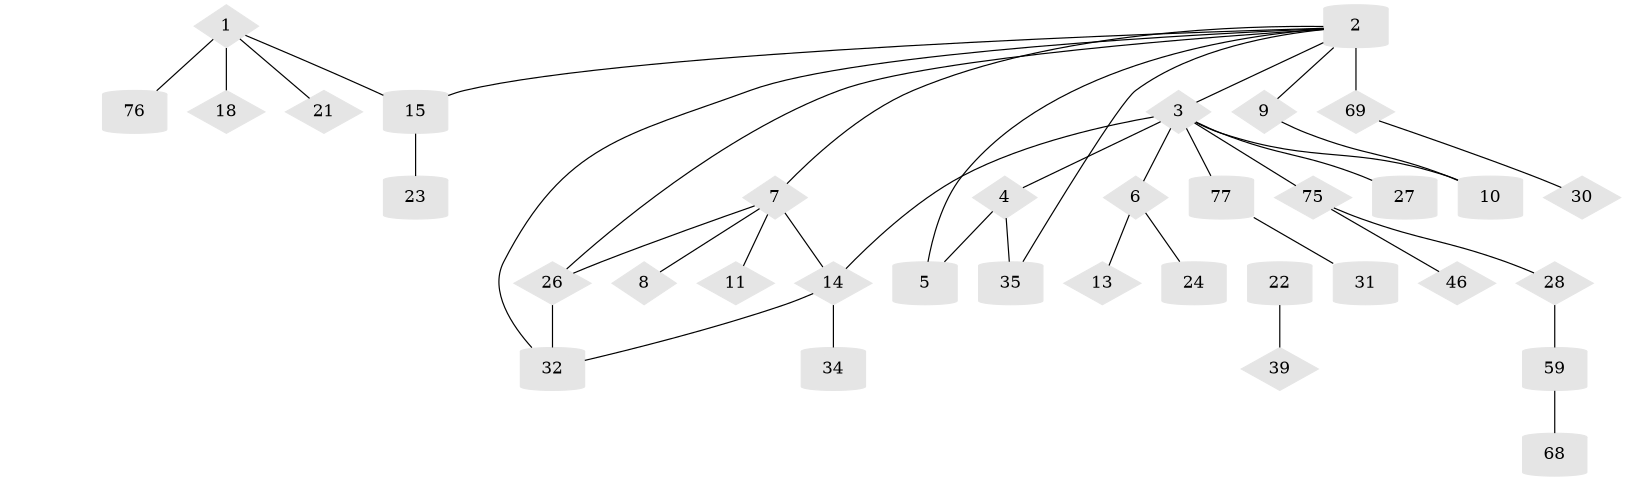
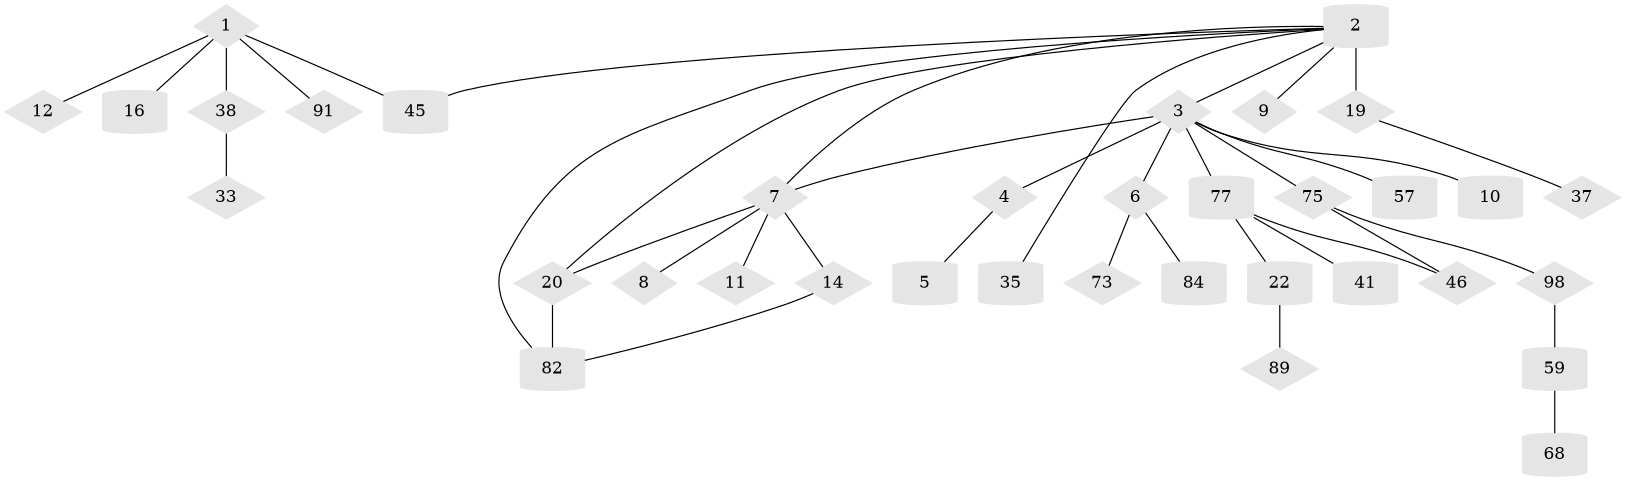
edge "2" -- "5": removed
node "12": added
node "76": label "76" -> "16"
node "18": label "18" -> "38"
node "21": label "21" -> "91"
node "15": label "15" -> "45"
node "69": label "69" -> "19"
edge "9" -- "10": removed
edge "3" -- "14": now "3" -- "7"
node "33": added
node "23": removed
node "27": label "27" -> "57"
node "30": label "30" -> "37"
edge "4" -- "35": removed
edge "77" -- "22": added
edge "77" -- "46": added
node "26": label "26" -> "20"
node "13": label "13" -> "73"
node "24": label "24" -> "84"
node "31": label "31" -> "41"
node "28": label "28" -> "98"
node "32": label "32" -> "82"
node "34": removed
node "39": label "39" -> "89"
